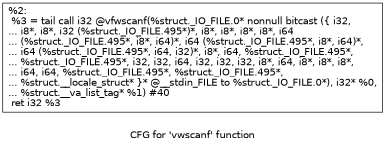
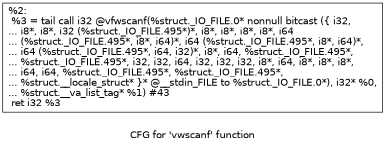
node "%2:": text "... %struct.__va_list_tag* %1) #40" -> "... %struct.__va_list_tag* %1) #43"
